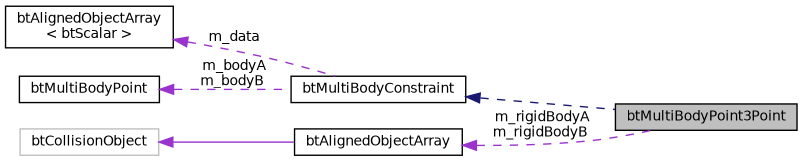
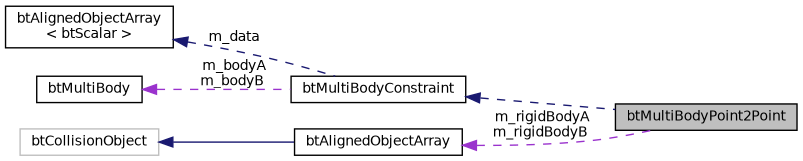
edge "btMultiBodyConstraint" -> "btAlignedObjectArray < btScalar >": color darkorchid3 -> midnightblue
node "btMultiBodyPoint": label "btMultiBodyPoint" -> "btMultiBody"
node "btMultiBodyPoint3Point": label "btMultiBodyPoint3Point" -> "btMultiBodyPoint2Point"
edge "btAlignedObjectArray" -> "btCollisionObject": color darkorchid3 -> midnightblue
